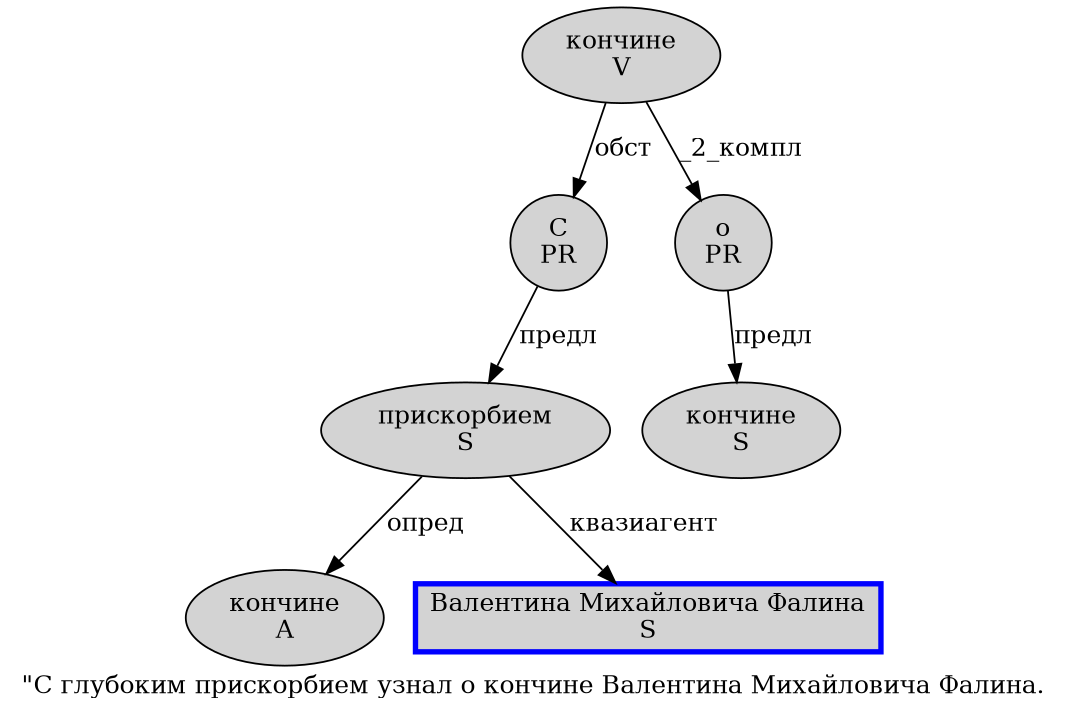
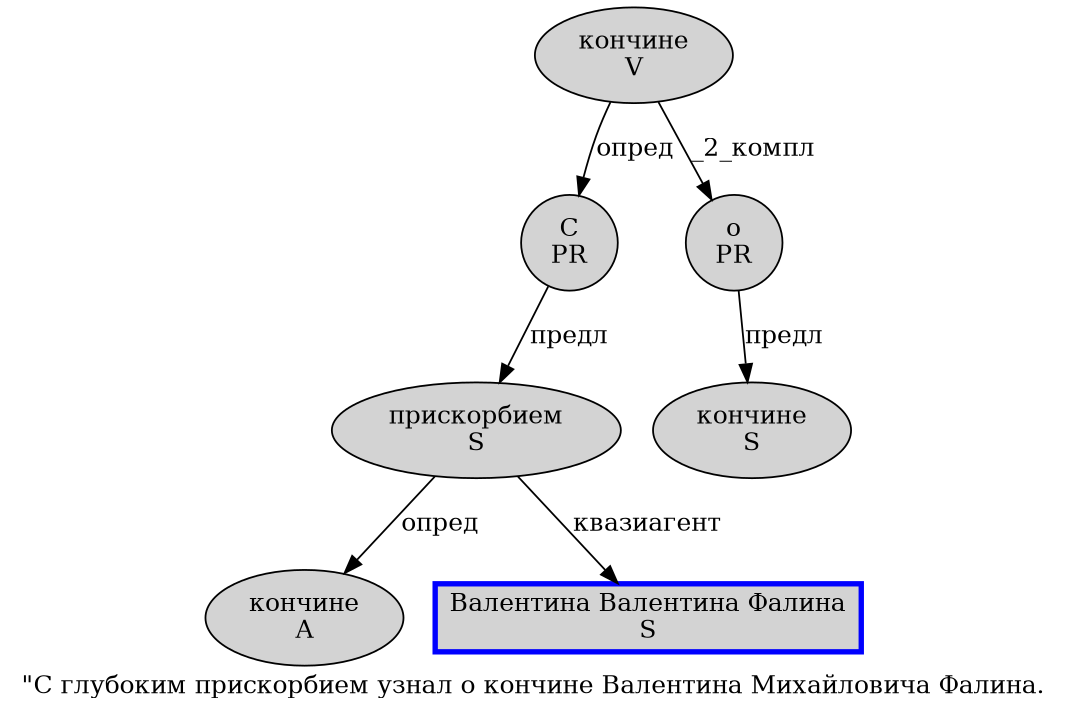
edge "кончине V" -> "С PR": label "обст" -> "опред"
node "Валентина Михайловича Фалина S": label "Валентина Михайловича Фалина S" -> "Валентина Валентина Фалина S"
